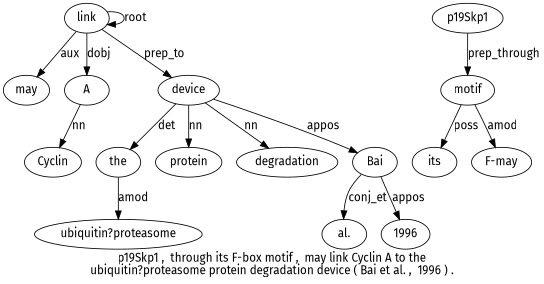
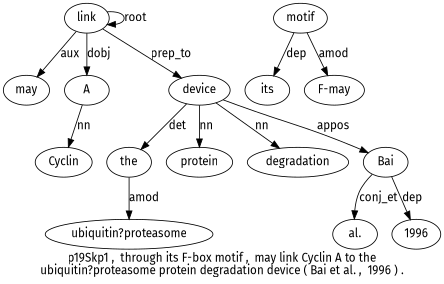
node "p19Skp1": removed
edge "motif" -> "its": label "poss" -> "dep"
edge "Bai" -> "1996": label "appos" -> "dep"
